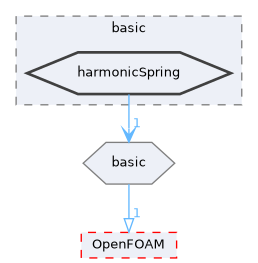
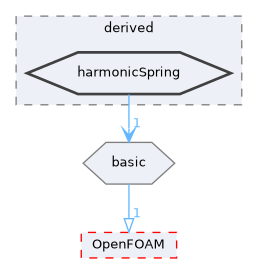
cluster "basic": label "basic" -> "derived"
